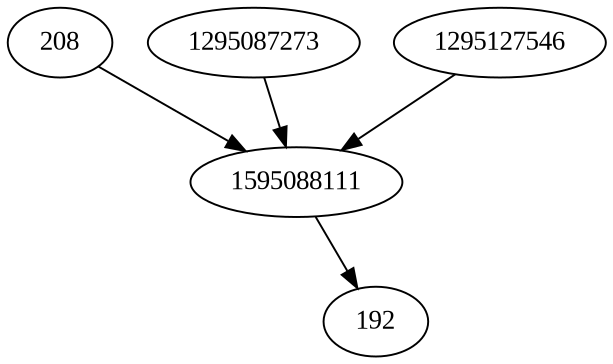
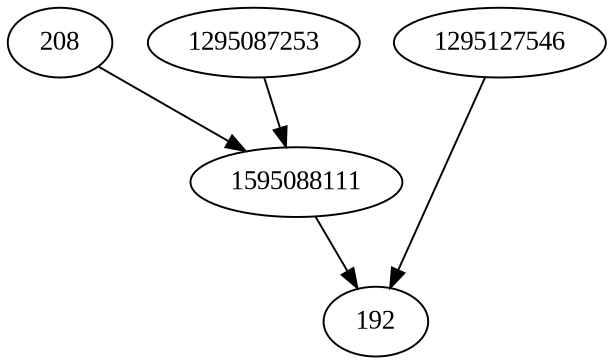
node "1295087273": label "1295087273" -> "1295087253"
edge "1295127546" -> "1595088111": now "1295127546" -> "192"
